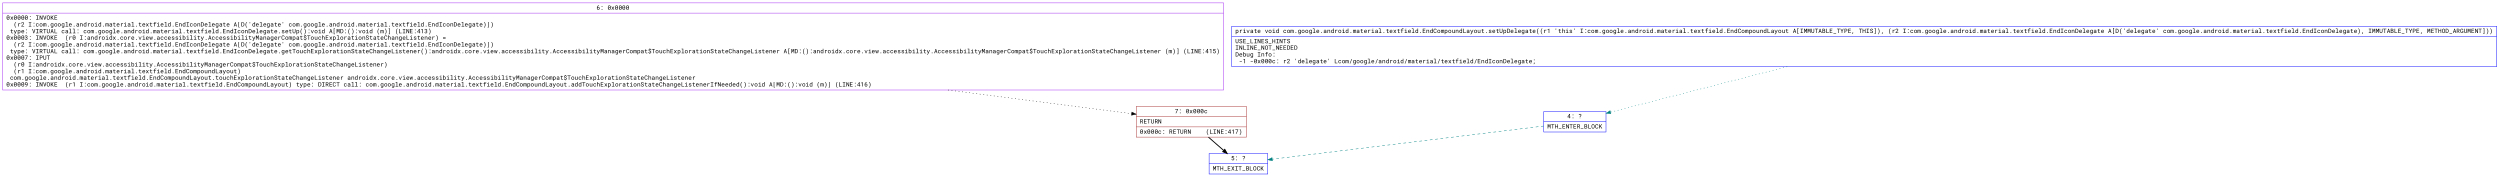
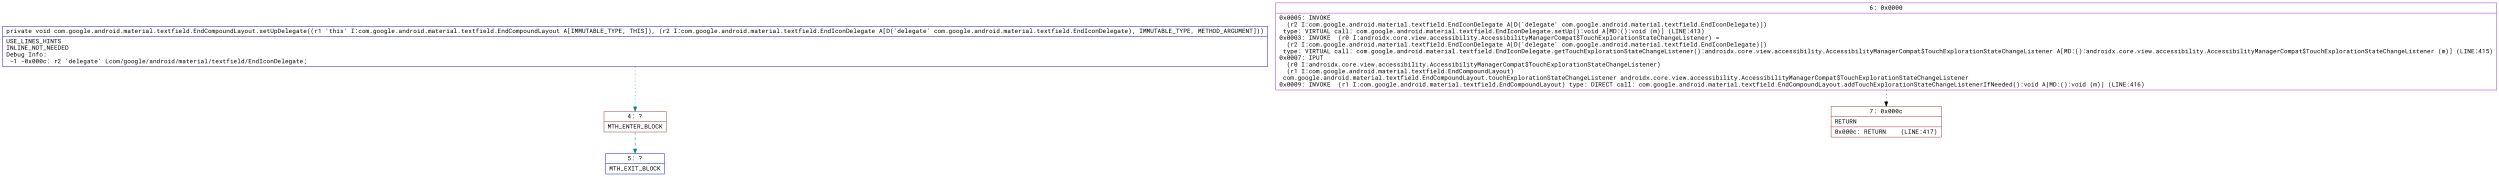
node "6: 0x0000": text "0x0000: INVOKE" -> "0x0005: INVOKE"
node "4: ?": color blue -> brown
edge "7: 0x000c" -> "5: ?": removed
